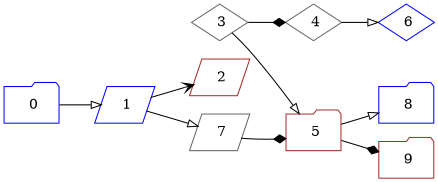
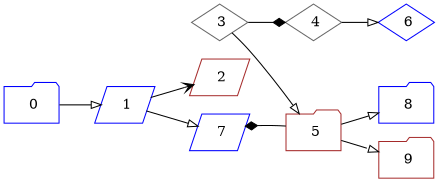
node "7": color gray40 -> blue
edge "7" -> "5": reversed
edge "5" -> "9": arrowhead diamond -> onormal
